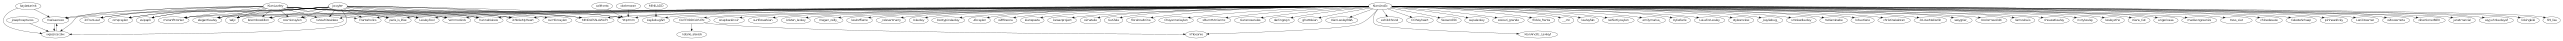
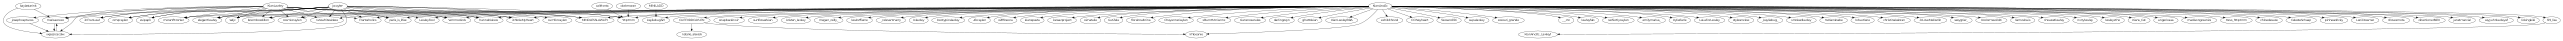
edge "KianLawley" -> "LawleyFool": now "KianLawley" -> "josephcaptures"
node "frickle_franta": removed
node "trevs_xiat": label "trevs_xiat" -> "trevs_httptmm"
node "o2lovesmota": label "o2lovesmota" -> "o1lovesmota"
edge "KianAndJc" -> "KianAndJc_Lawley1": now "619_lisa" -> "KianAndJc_Lawley1"
